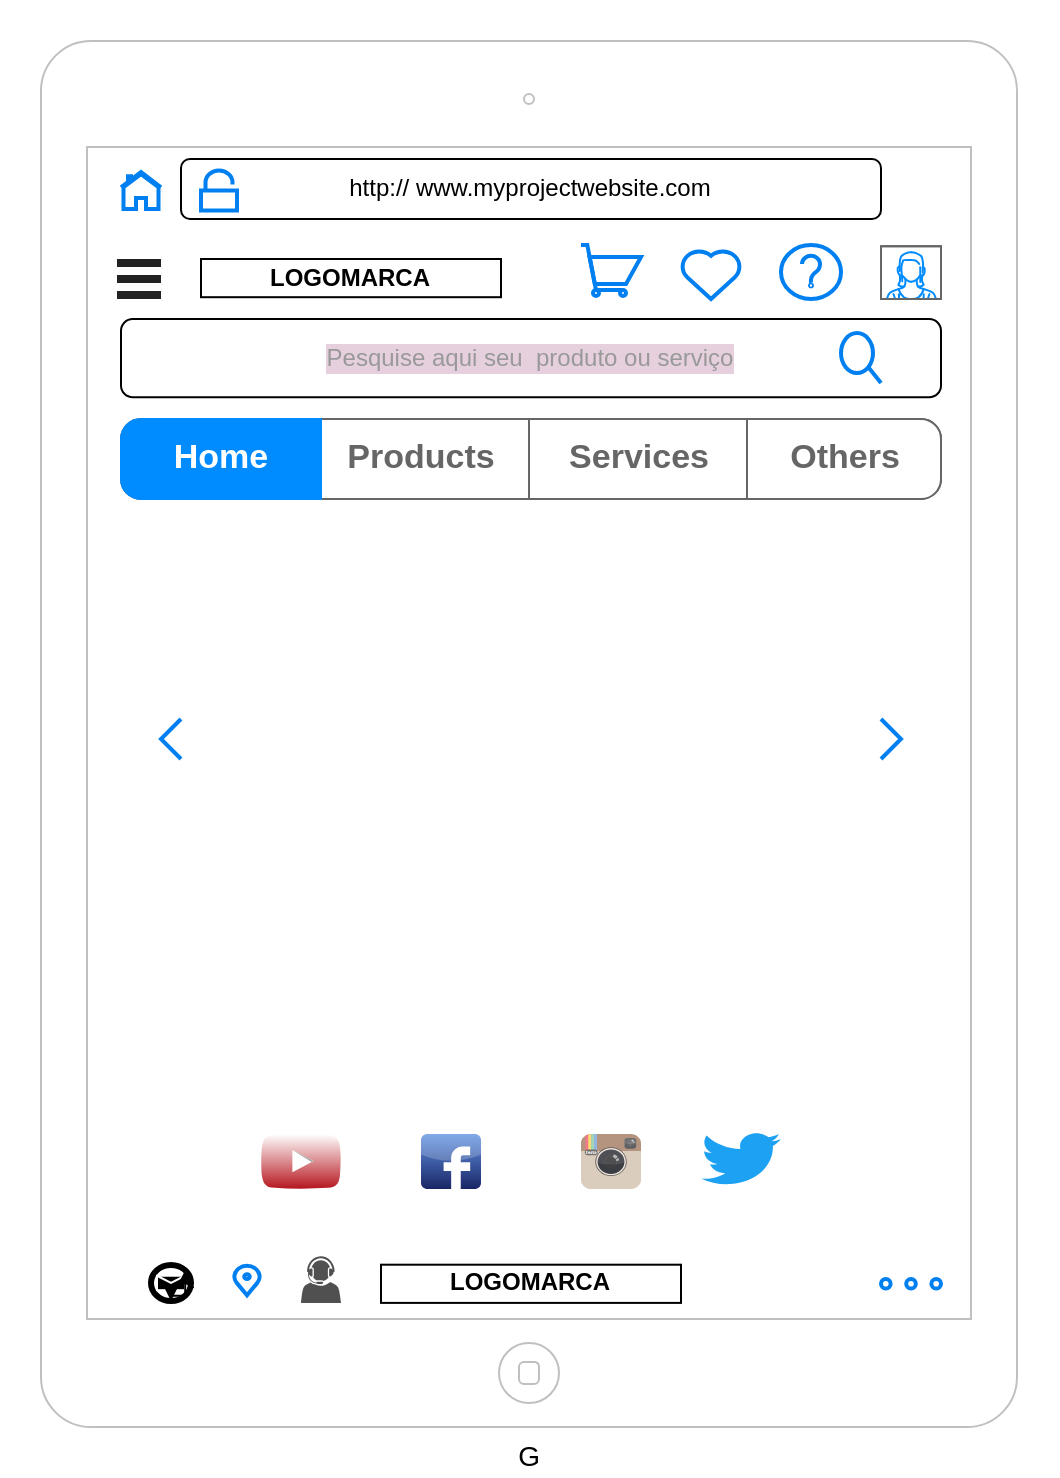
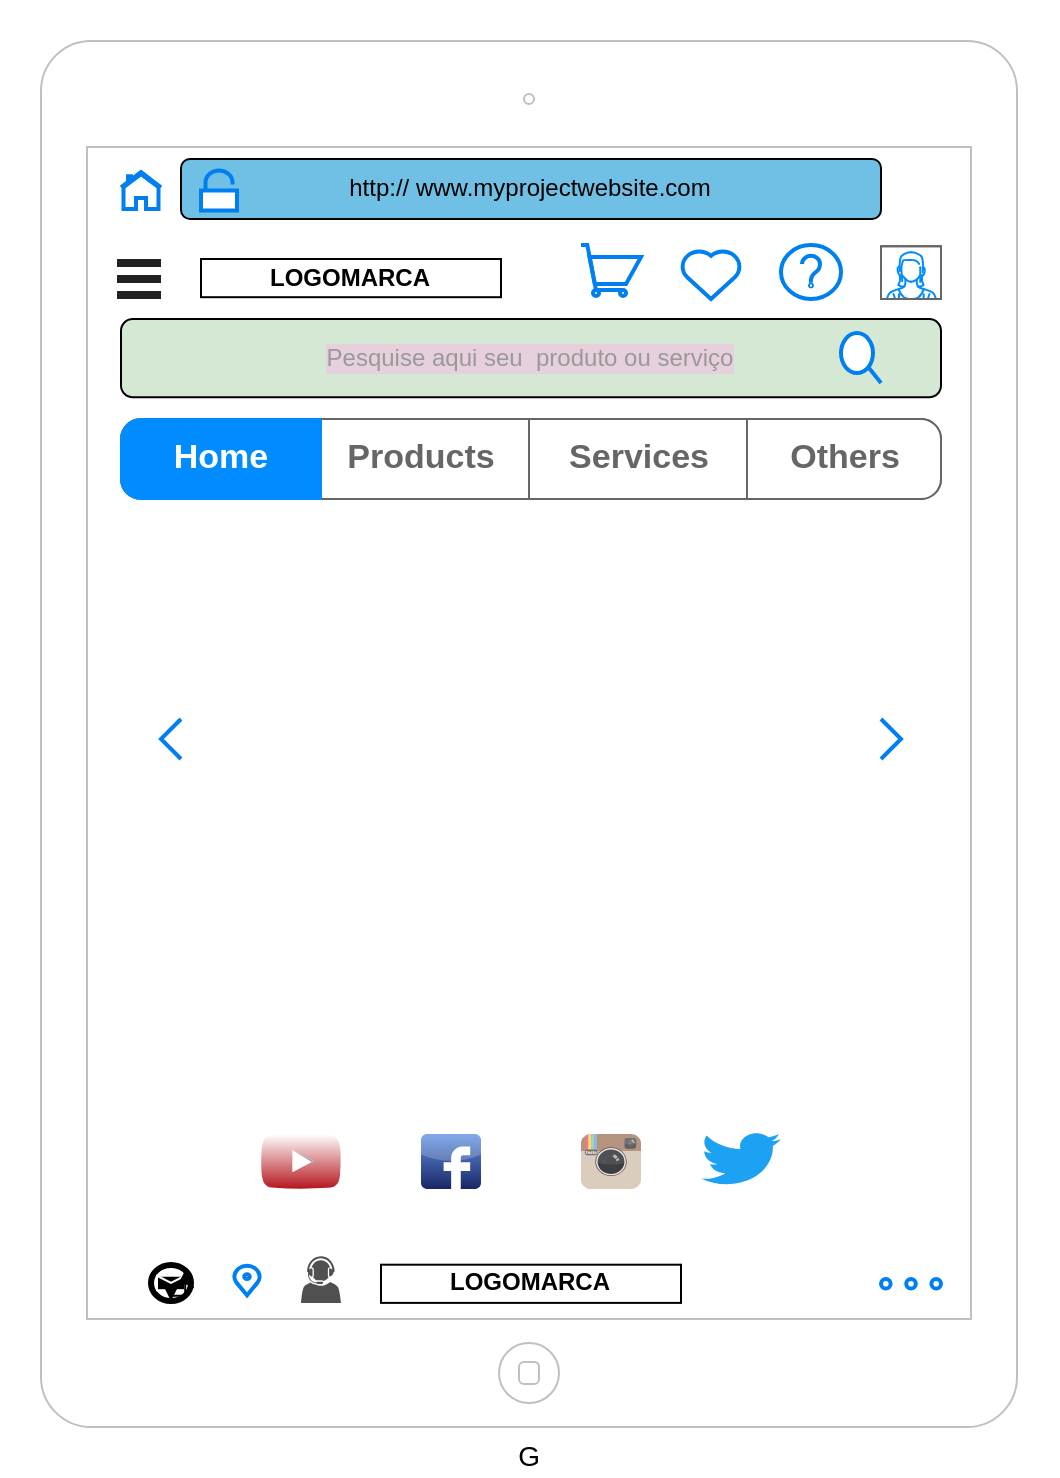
node "http:// www.myprojectwebsite.com": fillcolor #ffffff -> #6fc0e4
node "Pesquise aqui seu produto ou serviço": fillcolor #ffffff -> #d5e8d4
